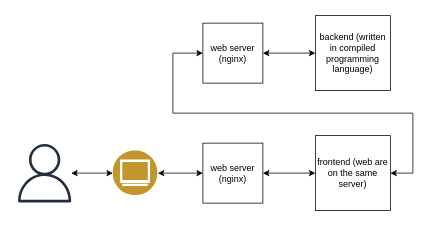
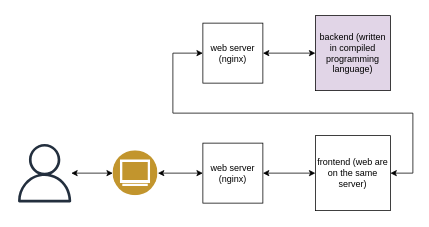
node "backend (written in compiled programming language)": fillcolor #ffffff -> #e1d5e7
